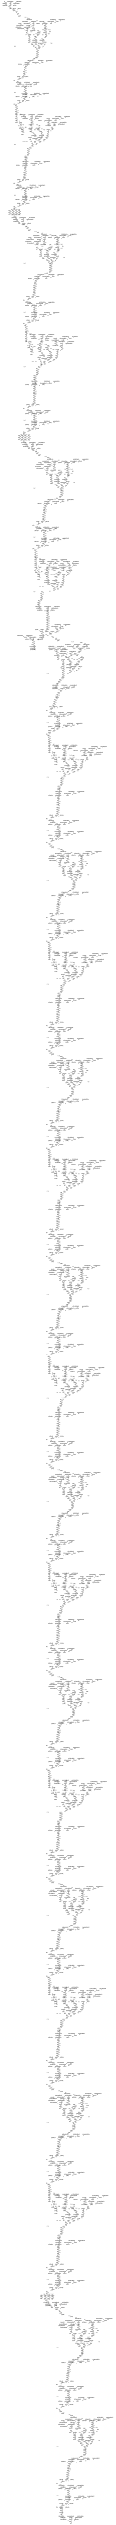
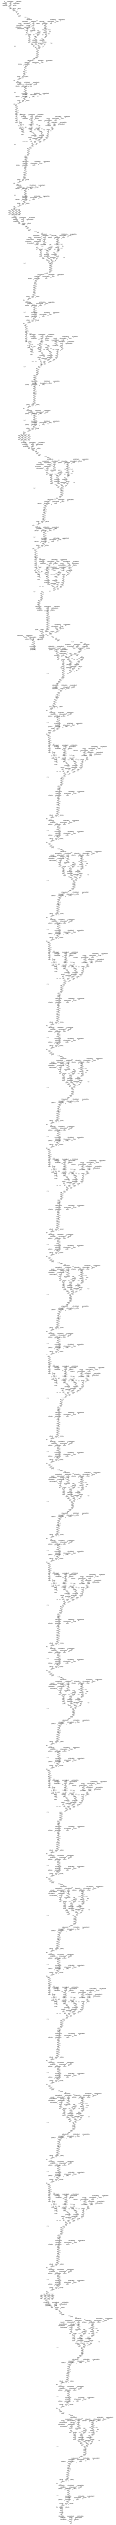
node "841 compressed_weight_updated_constant40": removed
